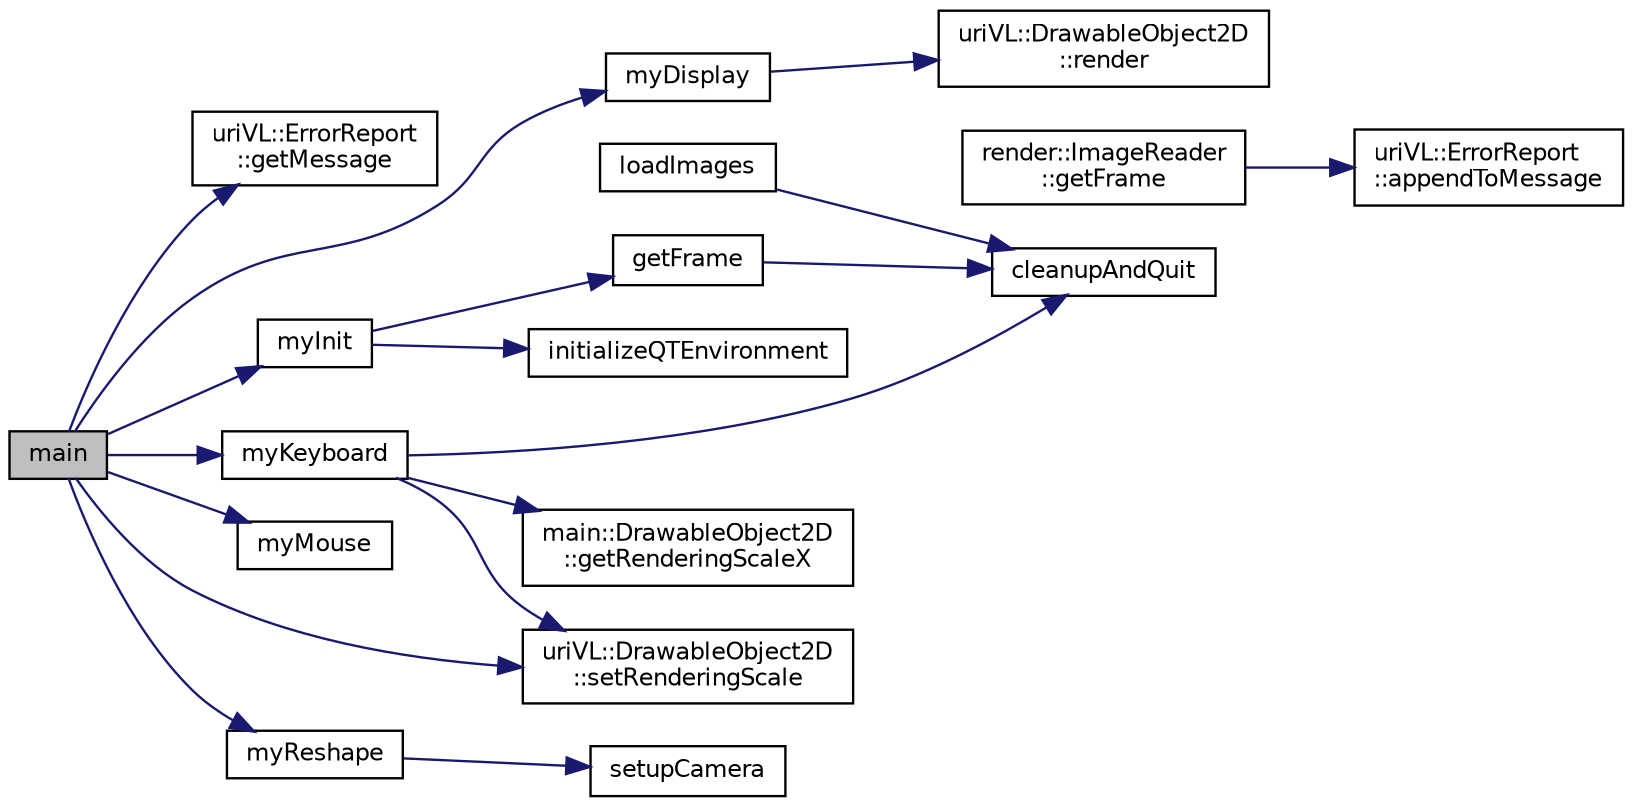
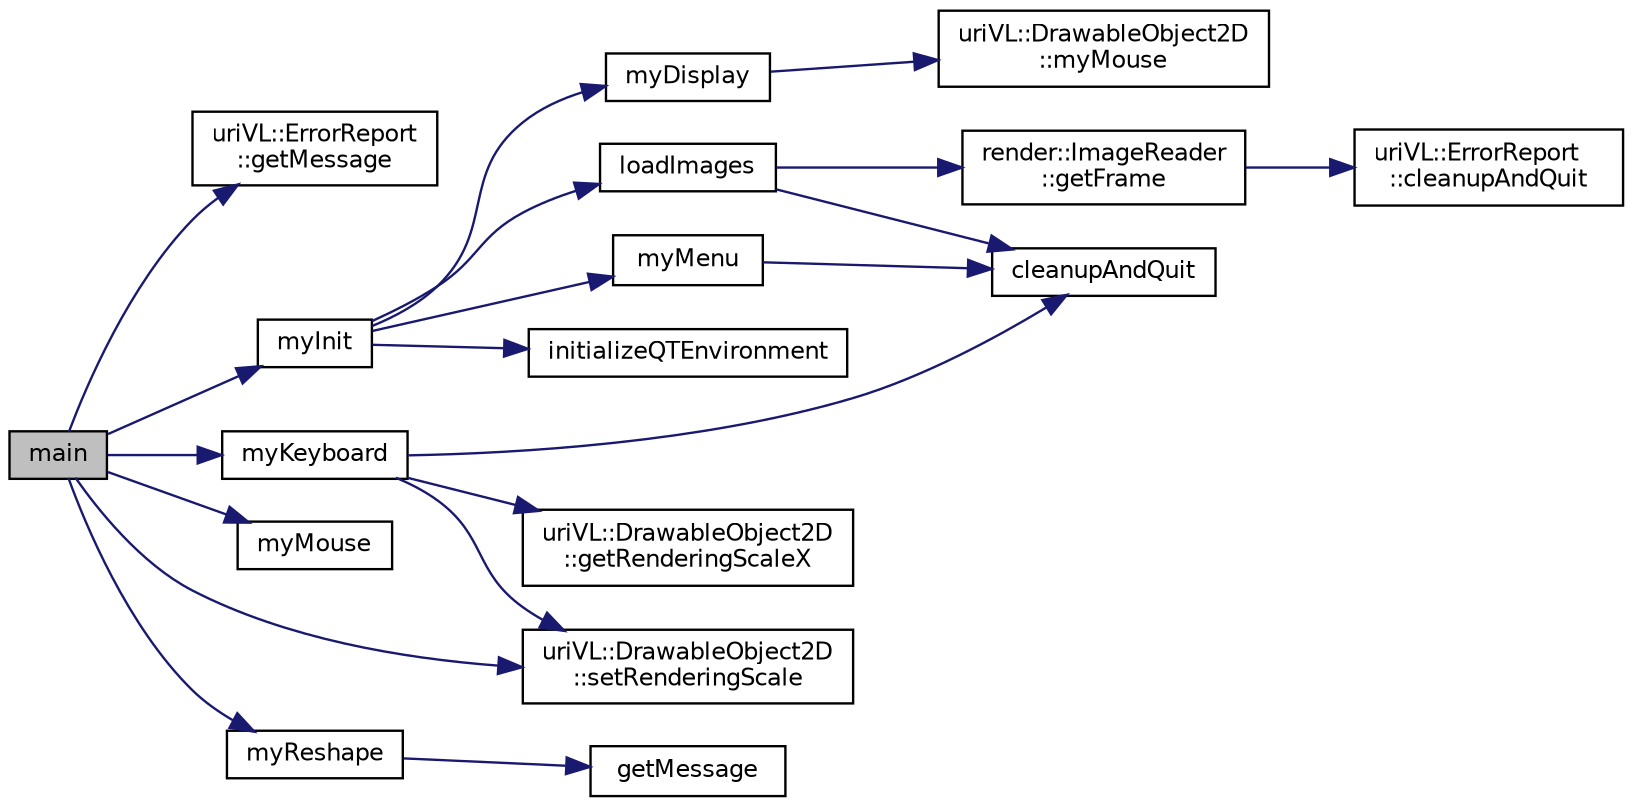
node "uriVL::DrawableObject2D ::render": label "uriVL::DrawableObject2D ::render" -> "uriVL::DrawableObject2D ::myMouse"
edge "loadImages" -> "render::ImageReader ::getFrame": added
node "uriVL::ErrorReport ::appendToMessage": label "uriVL::ErrorReport ::appendToMessage" -> "uriVL::ErrorReport ::cleanupAndQuit"
edge "myInit" -> "loadImages": added
edge "main" -> "myDisplay": now "myInit" -> "myDisplay"
node "getFrame": label "getFrame" -> "myMenu"
node "main::DrawableObject2D ::getRenderingScaleX": label "main::DrawableObject2D ::getRenderingScaleX" -> "uriVL::DrawableObject2D ::getRenderingScaleX"
node "setupCamera": label "setupCamera" -> "getMessage"
